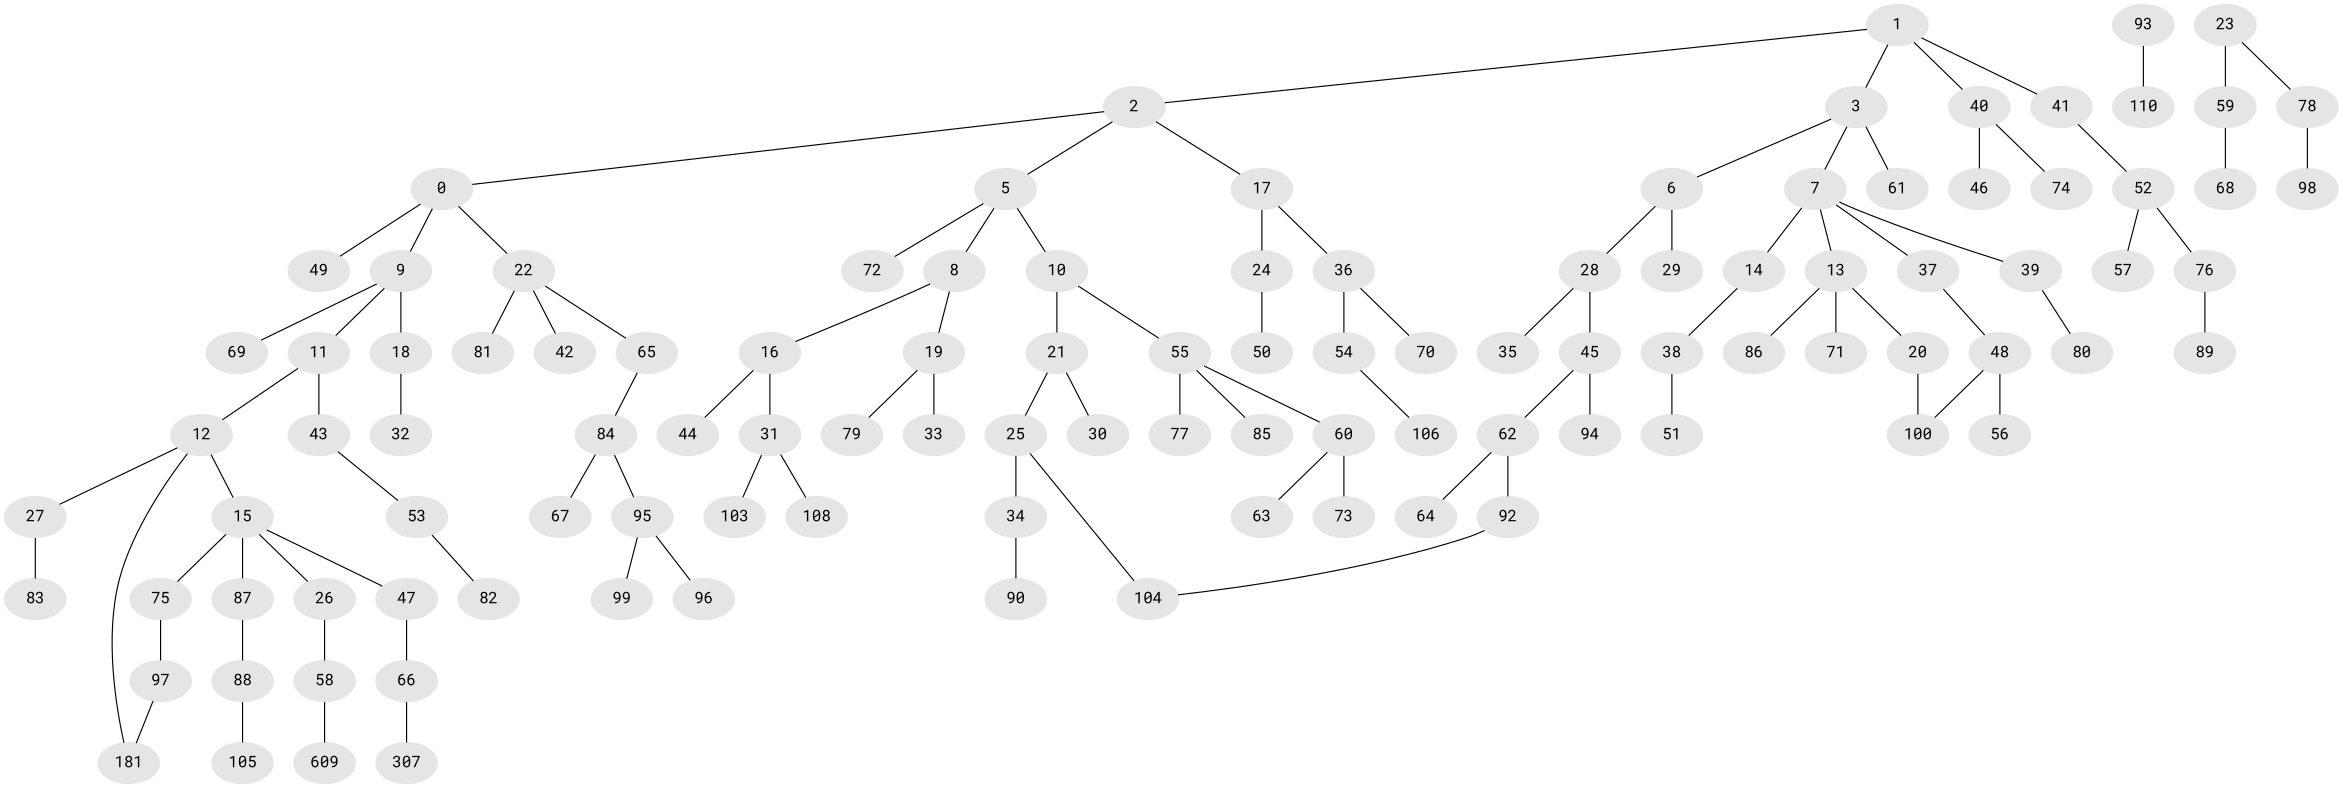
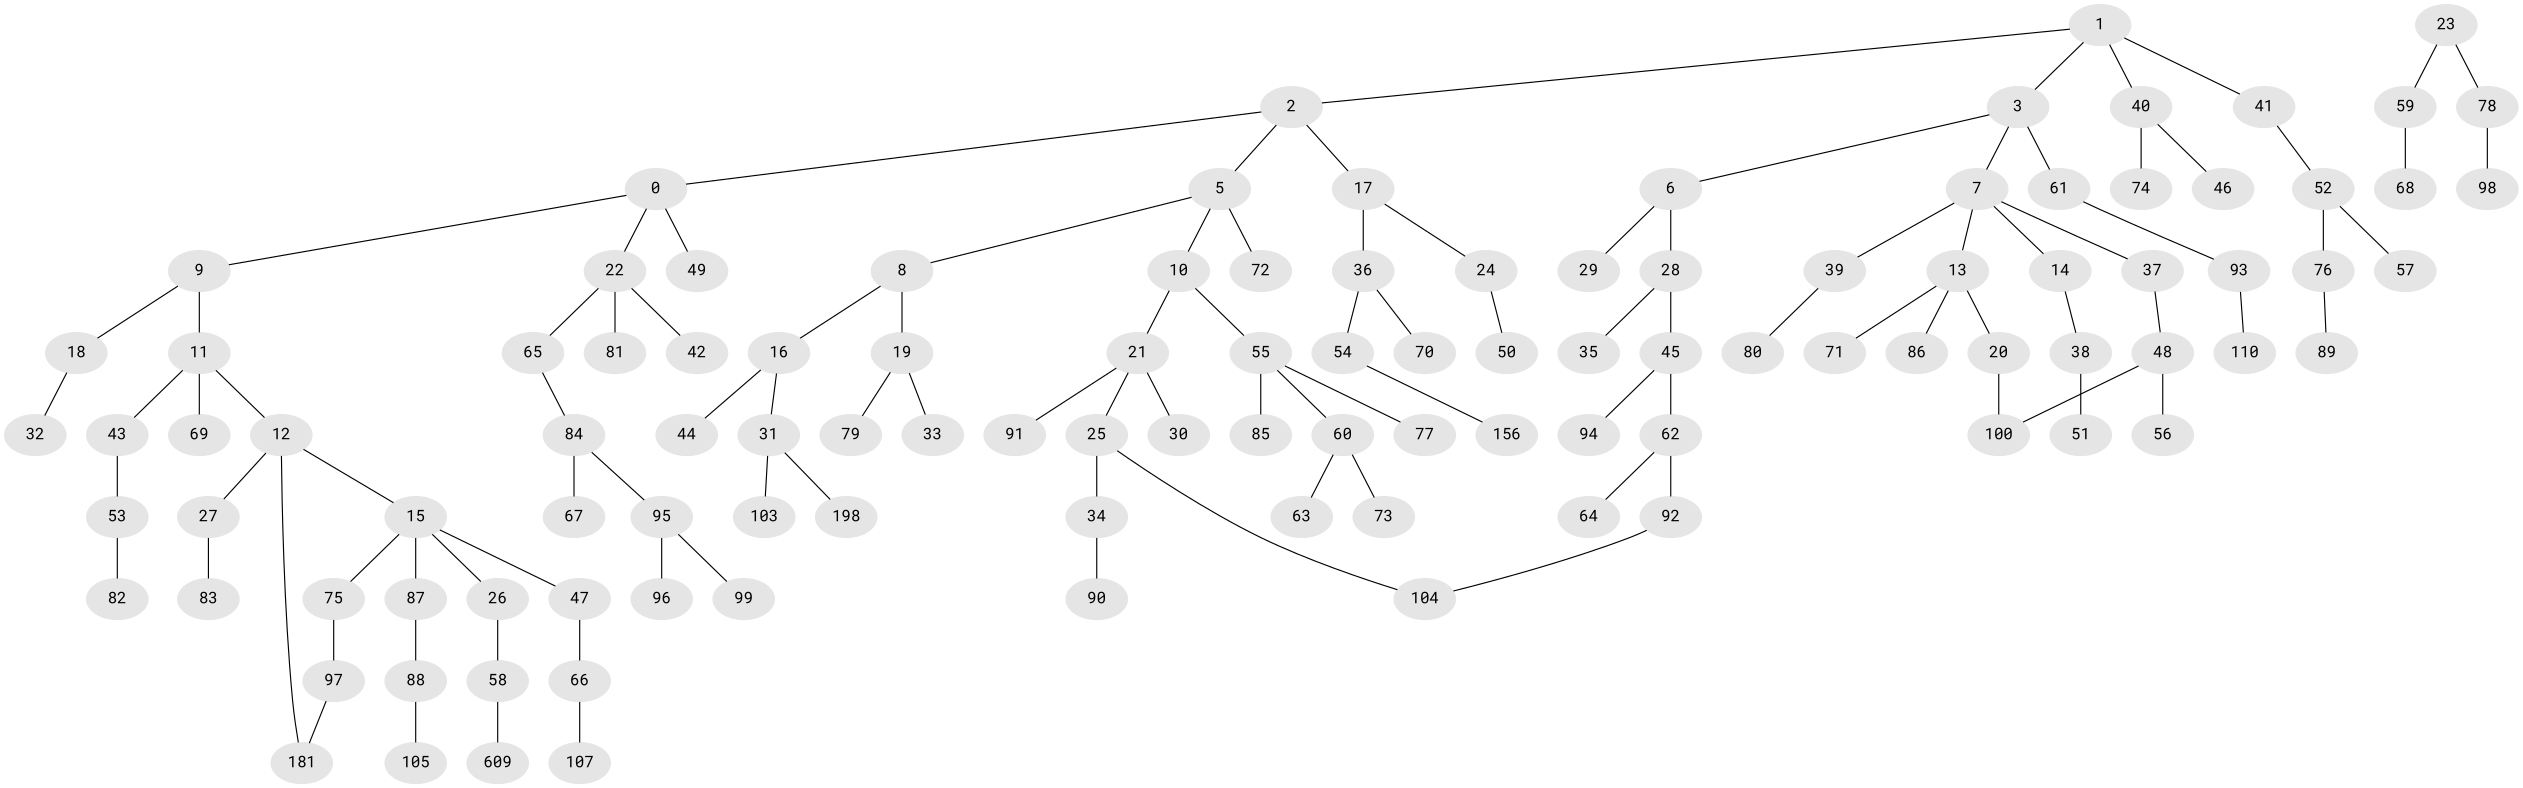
edge "61" -- "93": added
edge "9" -- "69": now "11" -- "69"
node "91": added
node "106": label "106" -> "156"
node "108": label "108" -> "198"
node "307": label "307" -> "107"
